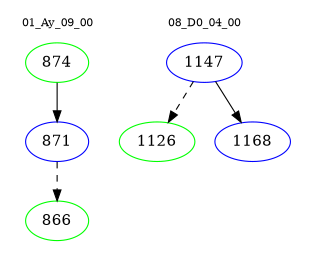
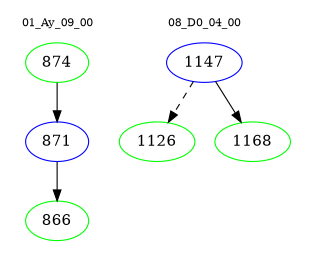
node "1168": color blue -> green
edge "871" -> "866": style dashed -> solid
